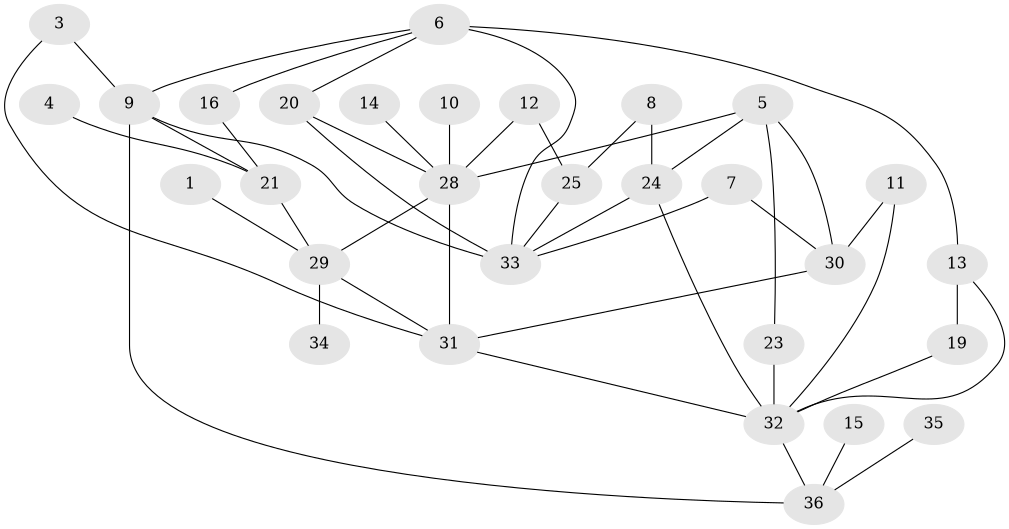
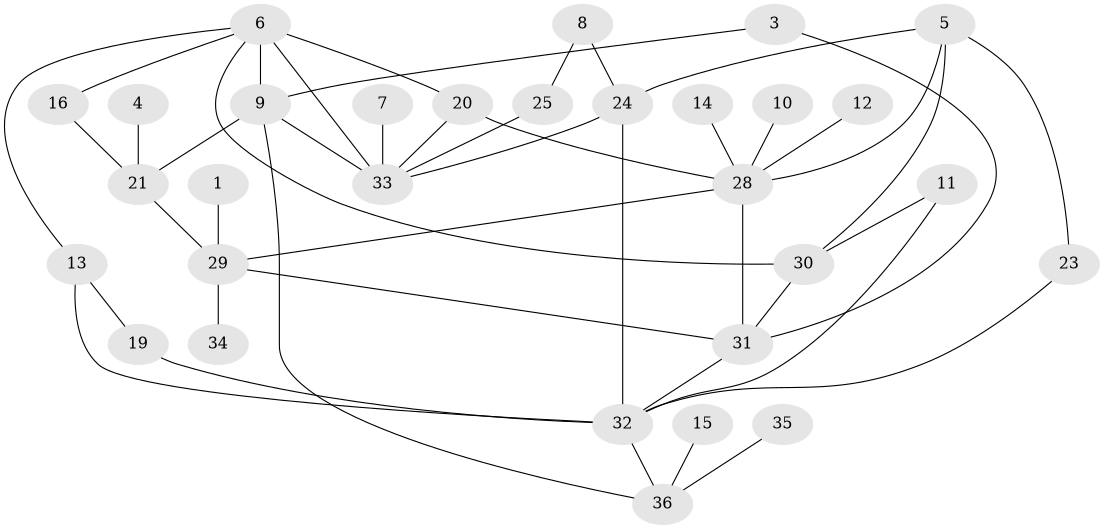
edge "12" -- "25": removed
edge "7" -- "30": now "6" -- "30"
